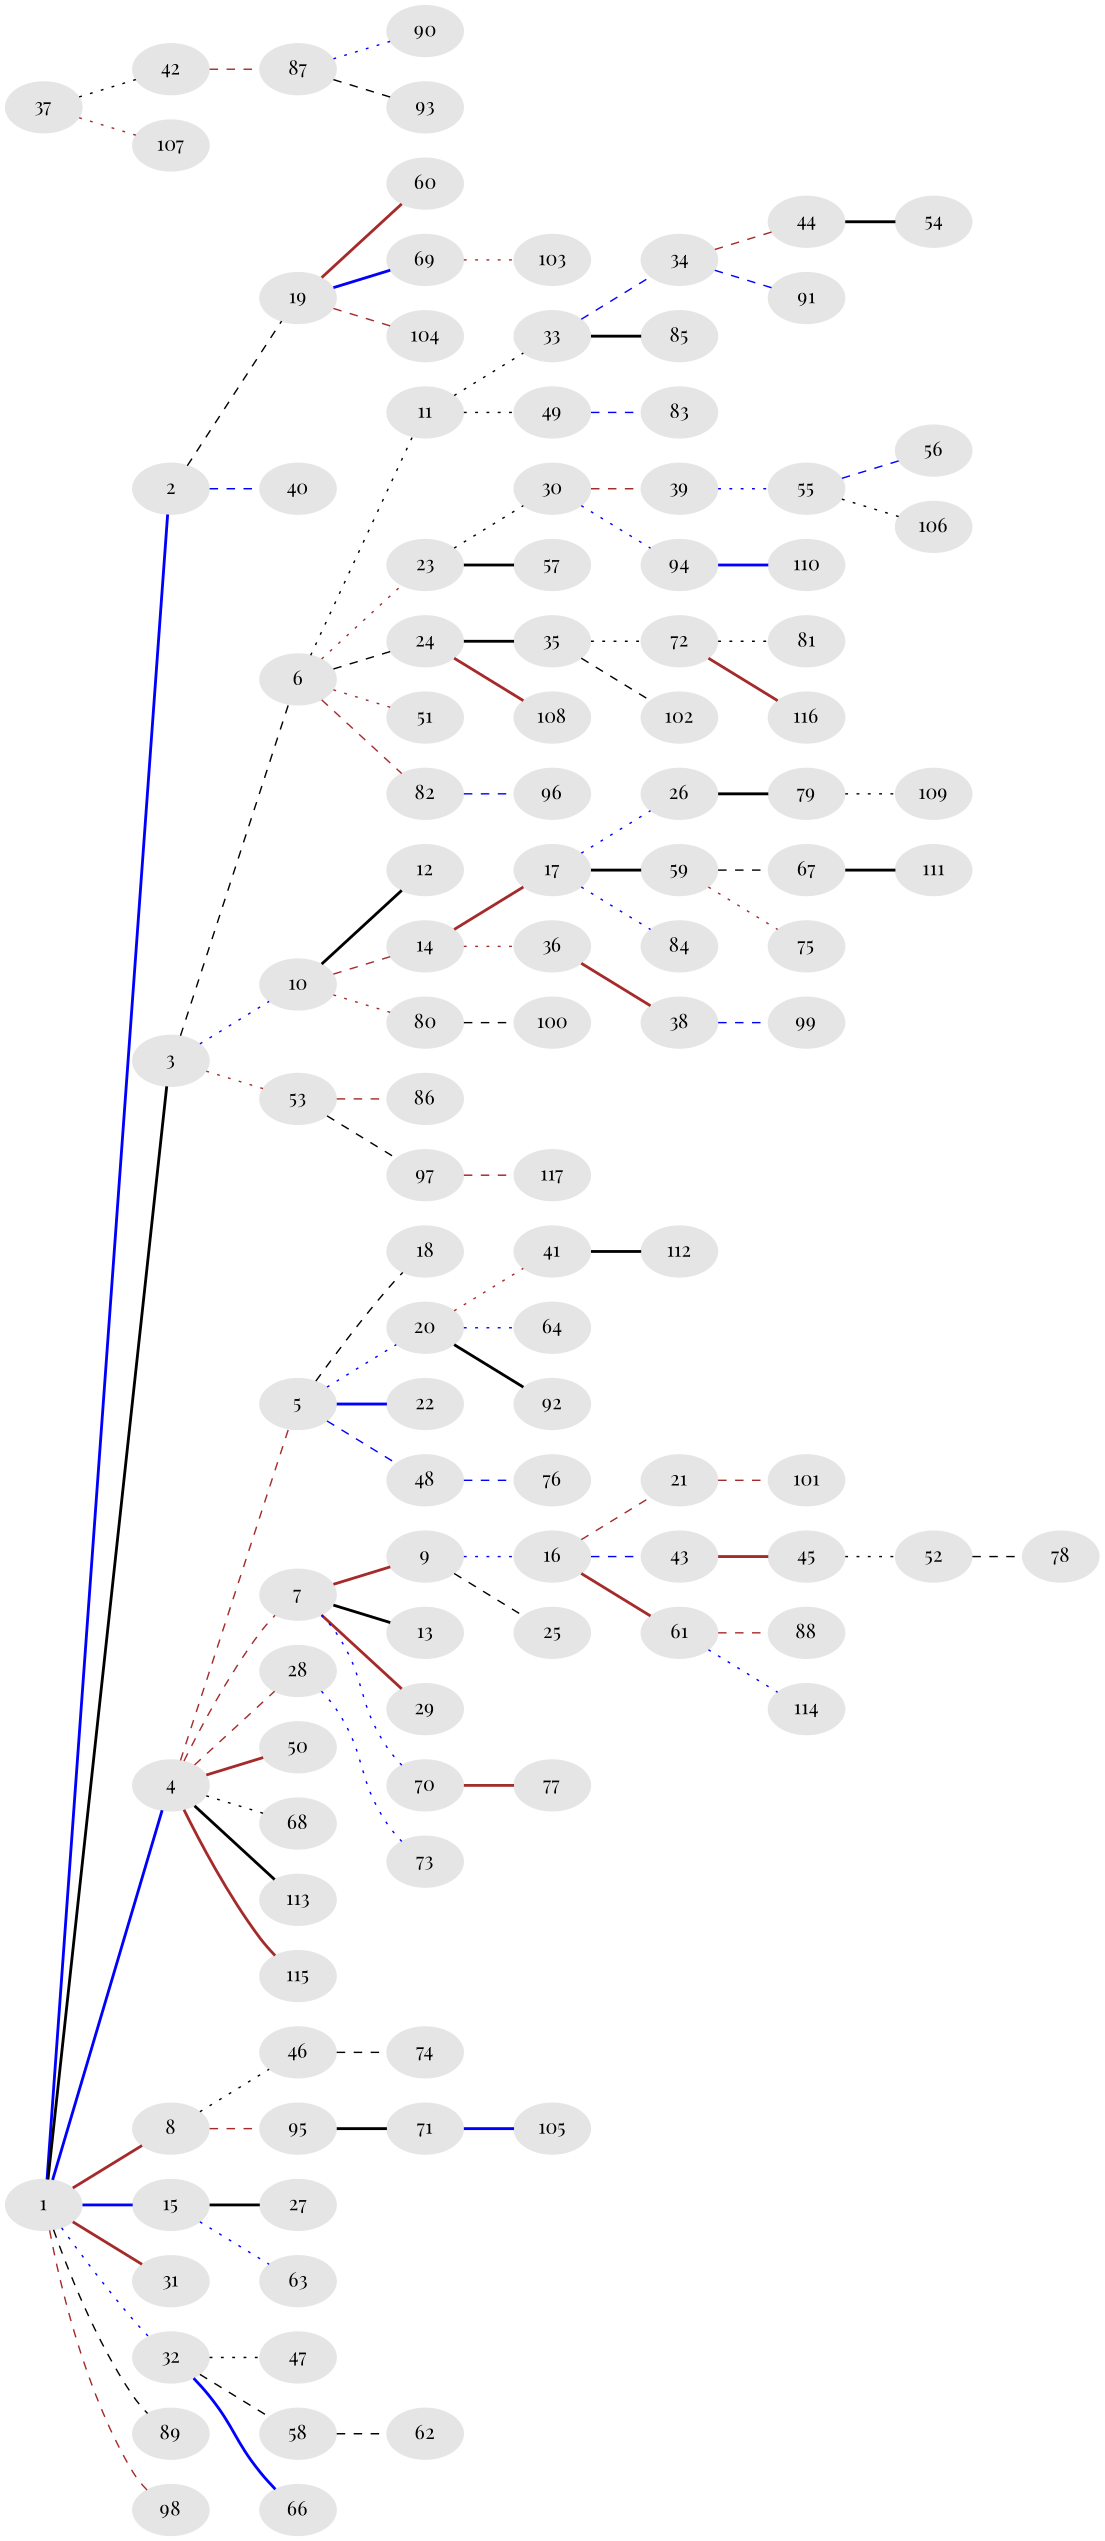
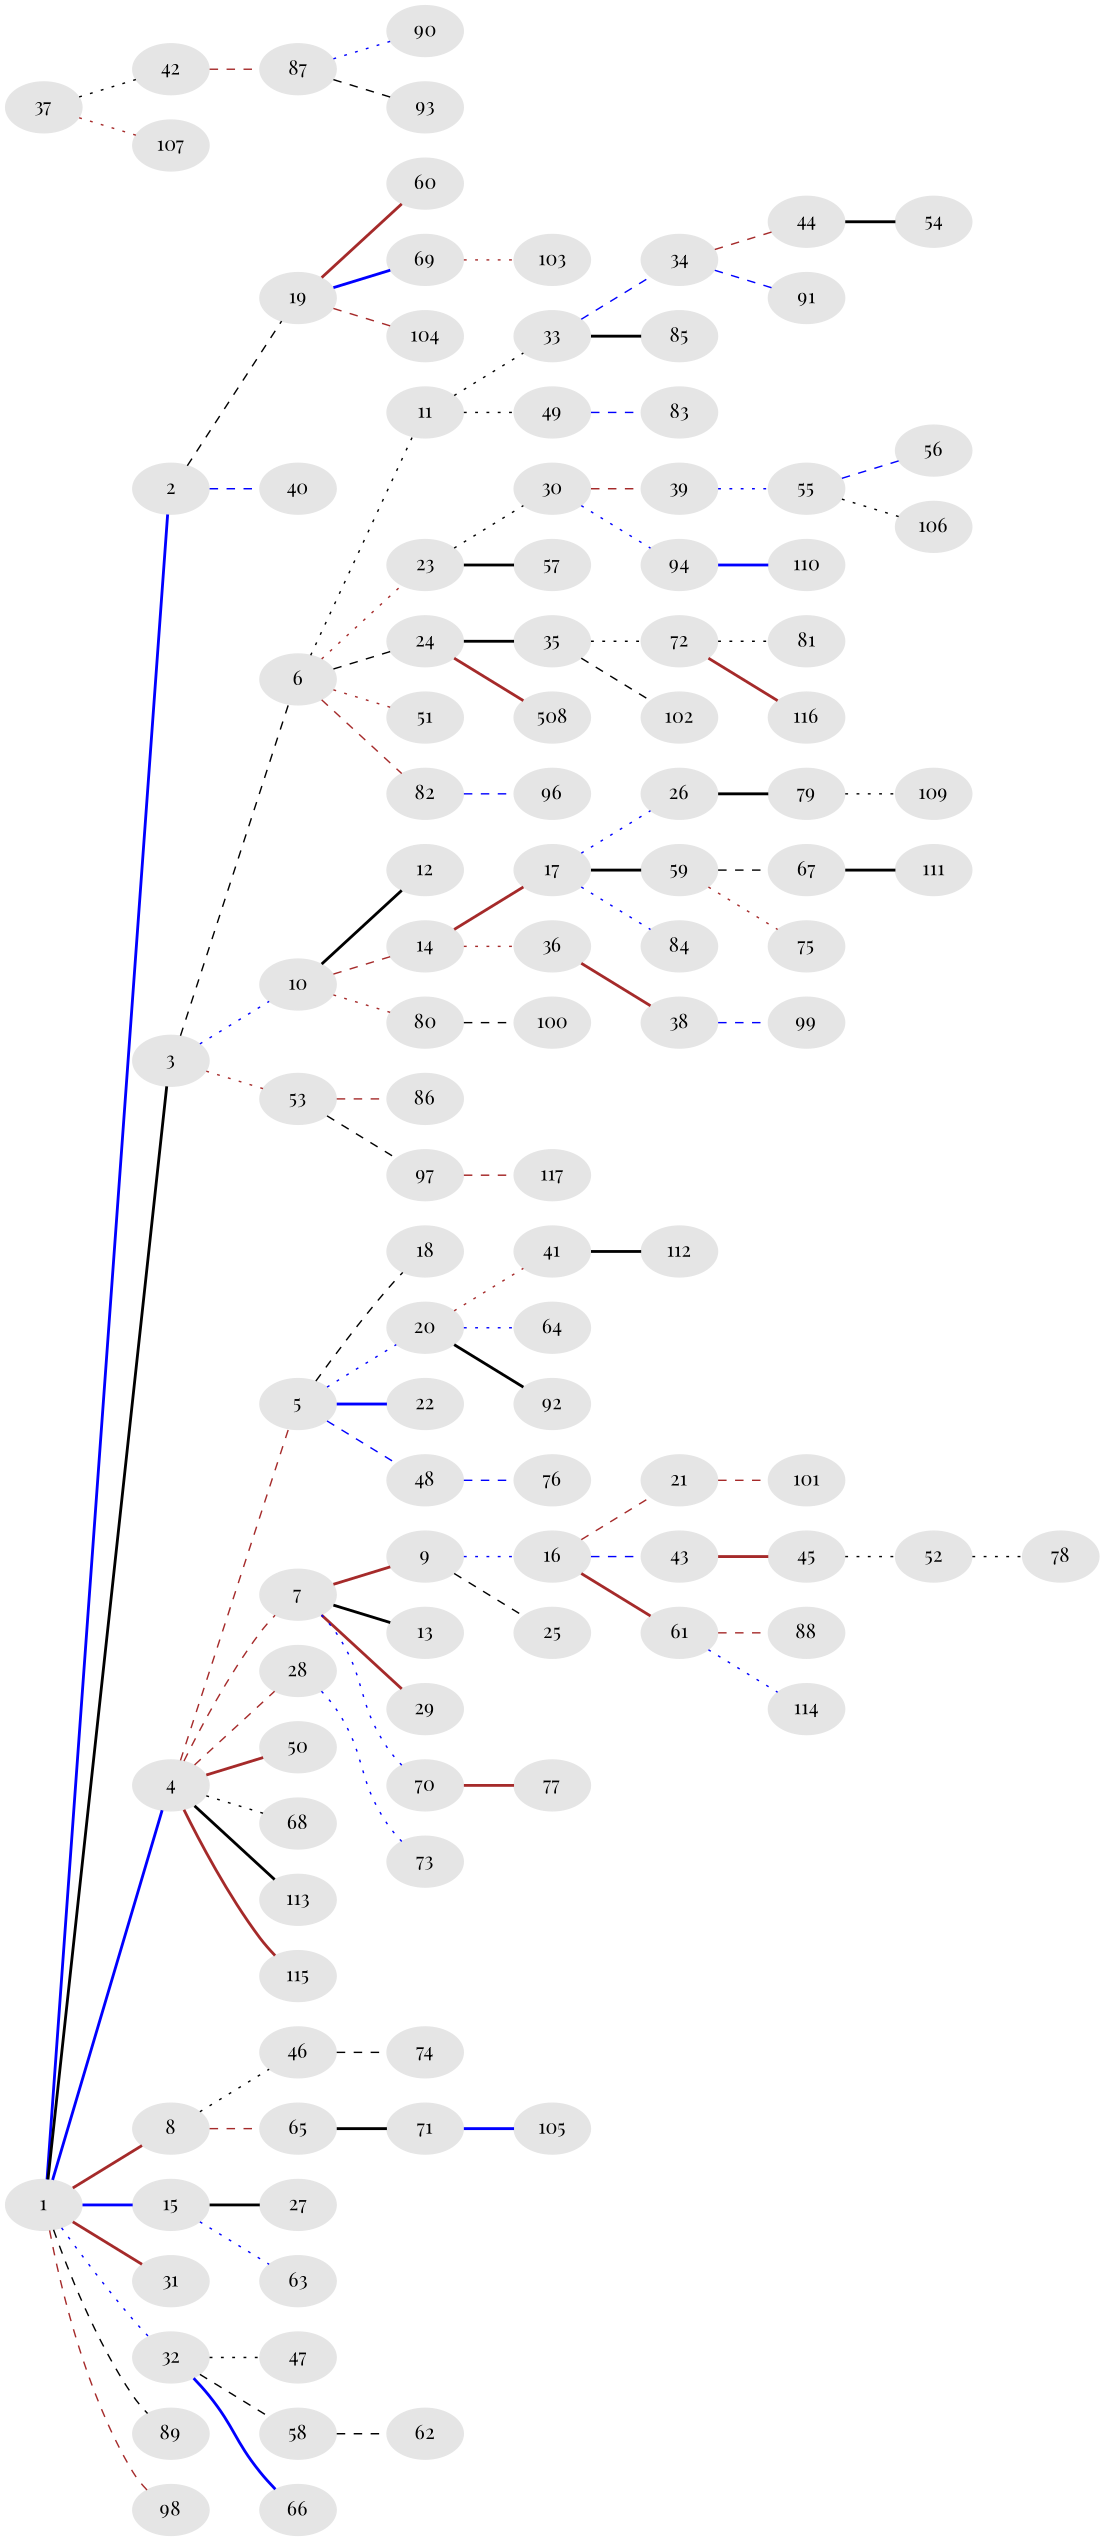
node "108": label "108" -> "508"
edge "52" -- "78": style dashed -> dotted
node "95": label "95" -> "65"
